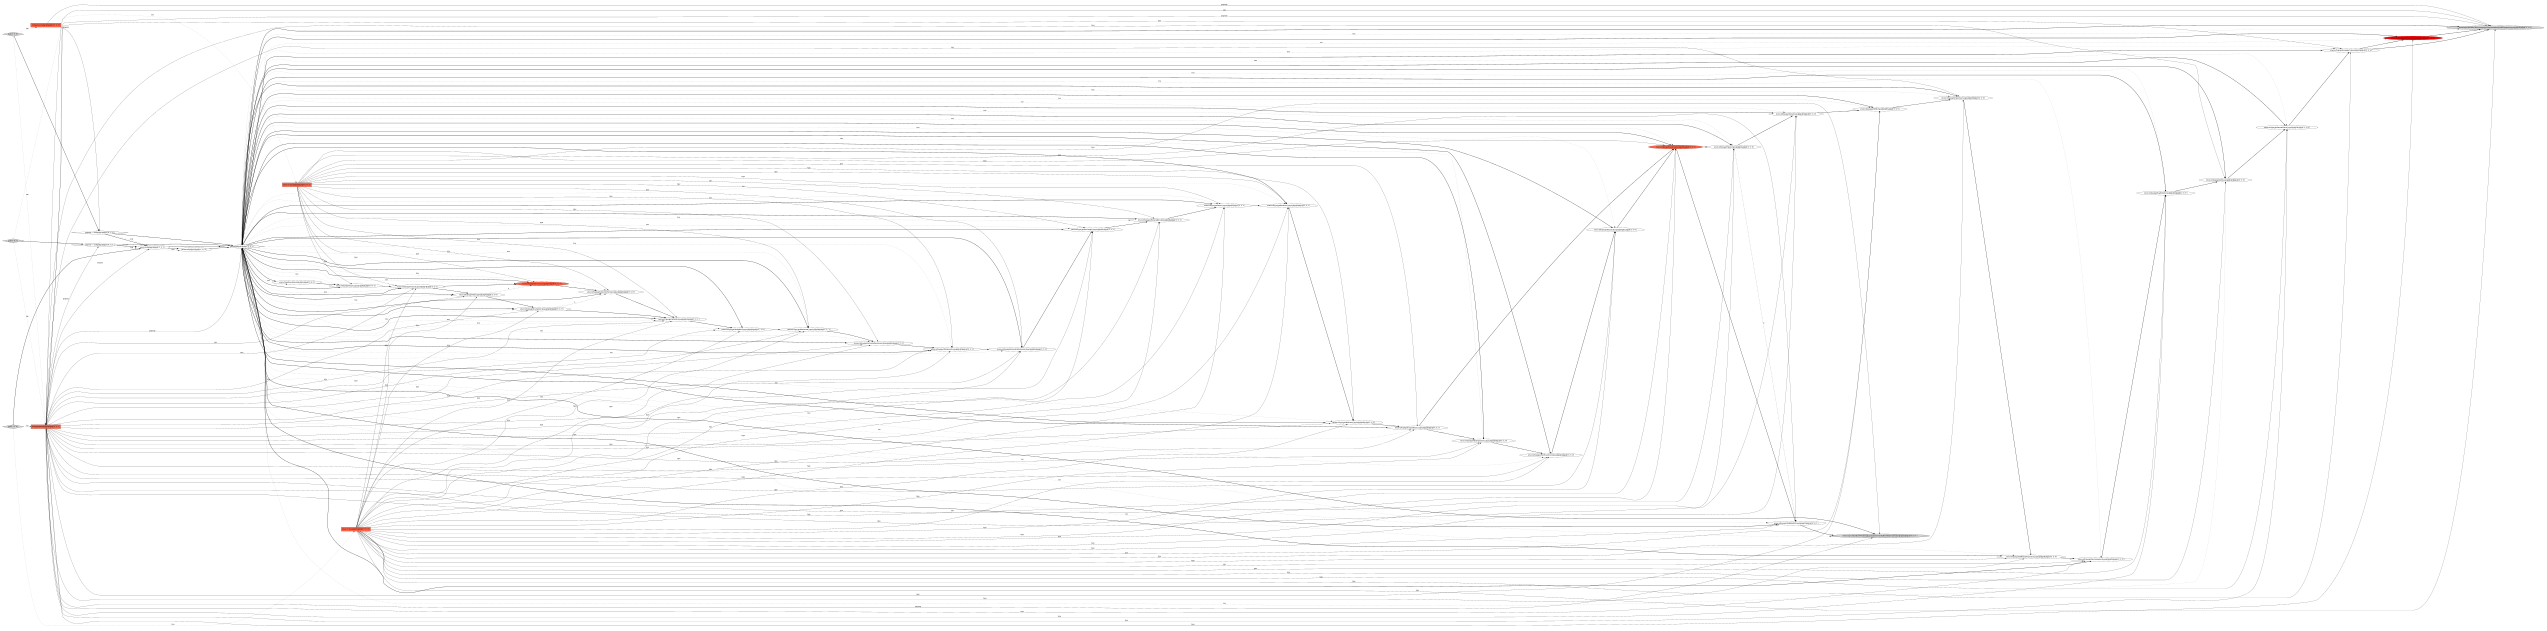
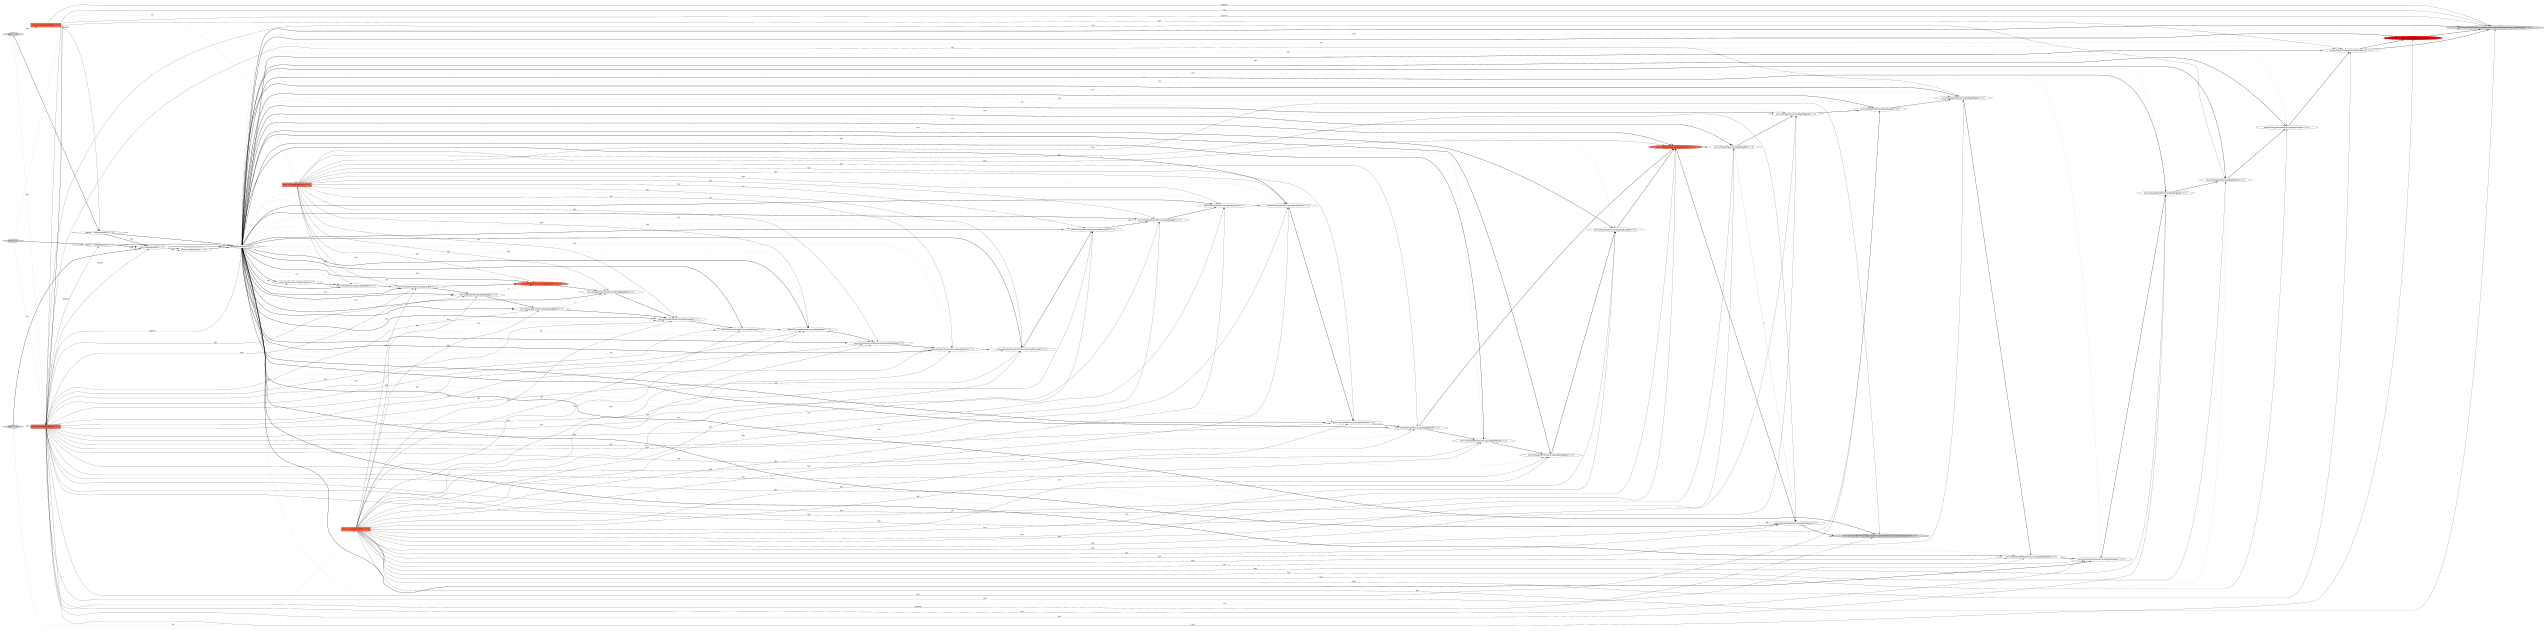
edge "String property@@@2@@@['1', '1', '1']" -> "return toType(getExternalDocs(),type)@@@32@@@['1', '1', '0']": removed, label "type"
